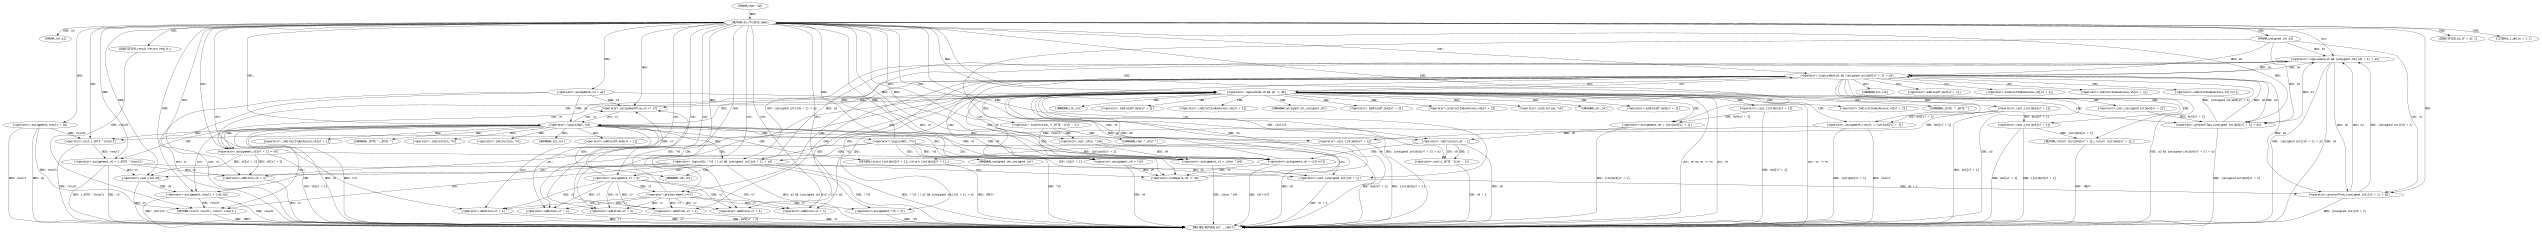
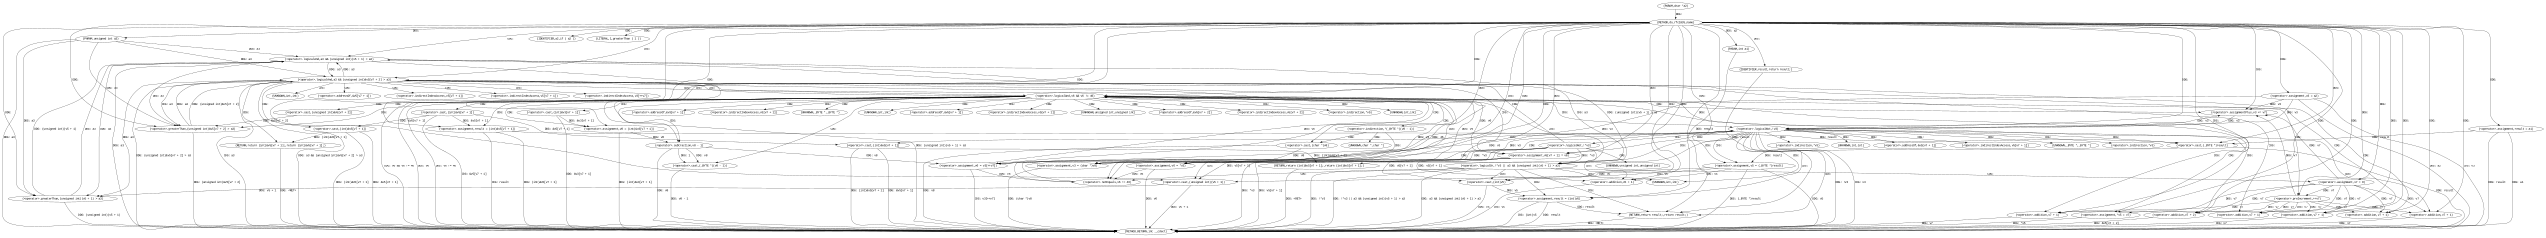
node "(LITERAL,1,while ( 1 ))": label "(LITERAL,1,while ( 1 ))" -> "(LITERAL,1,greaterThan ( 1 ))"
edge "(<operator>.logicalAnd,v6 && v6 != 46)" -> "(<operator>.cast,(_BYTE *)(v8 - 1))": label "DDG: (int)v5" -> "CDG: "
edge "(<operator>.preIncrement,++v7)" -> "(<operator>.assignmentPlus,v3 += v7)": label "DDG: *v5" -> "DDG: v7"
edge "(<operator>.assignment,result = a1)" -> "(RETURN,return result;,return result;)": now "(PARAM,int a1)" -> "(RETURN,return result;,return result;)"
